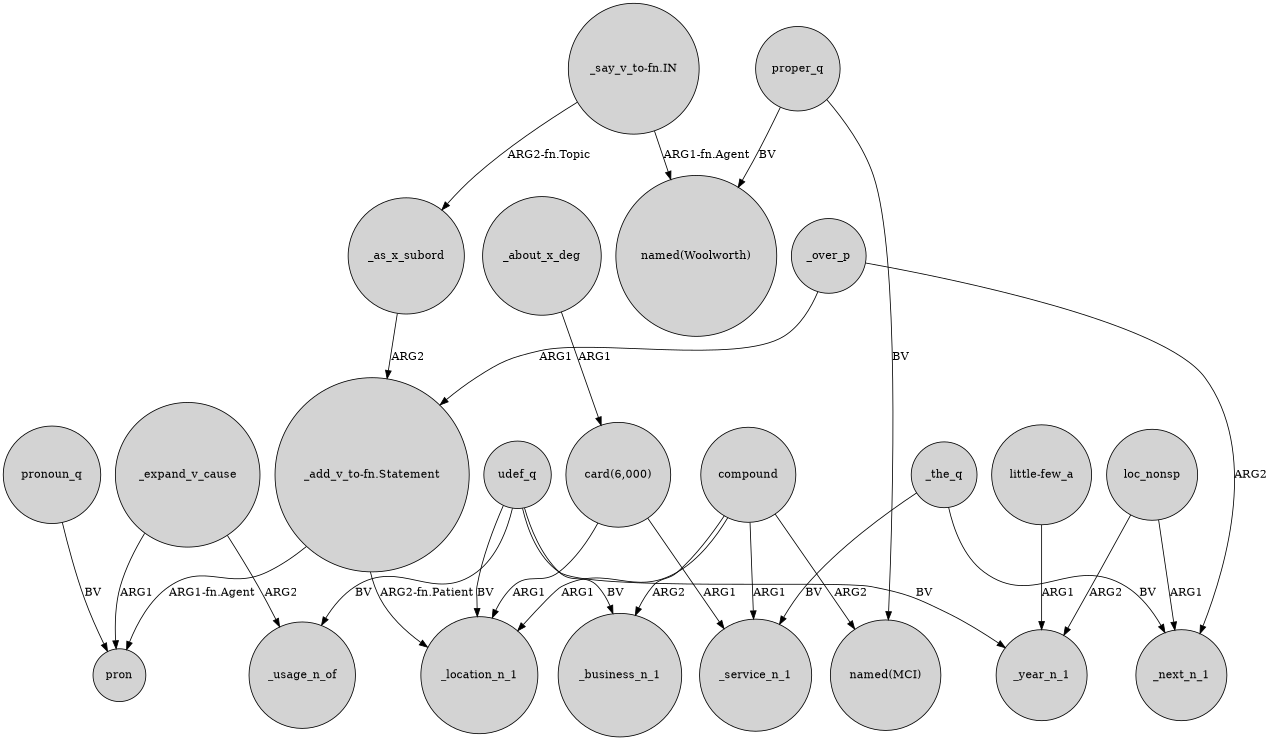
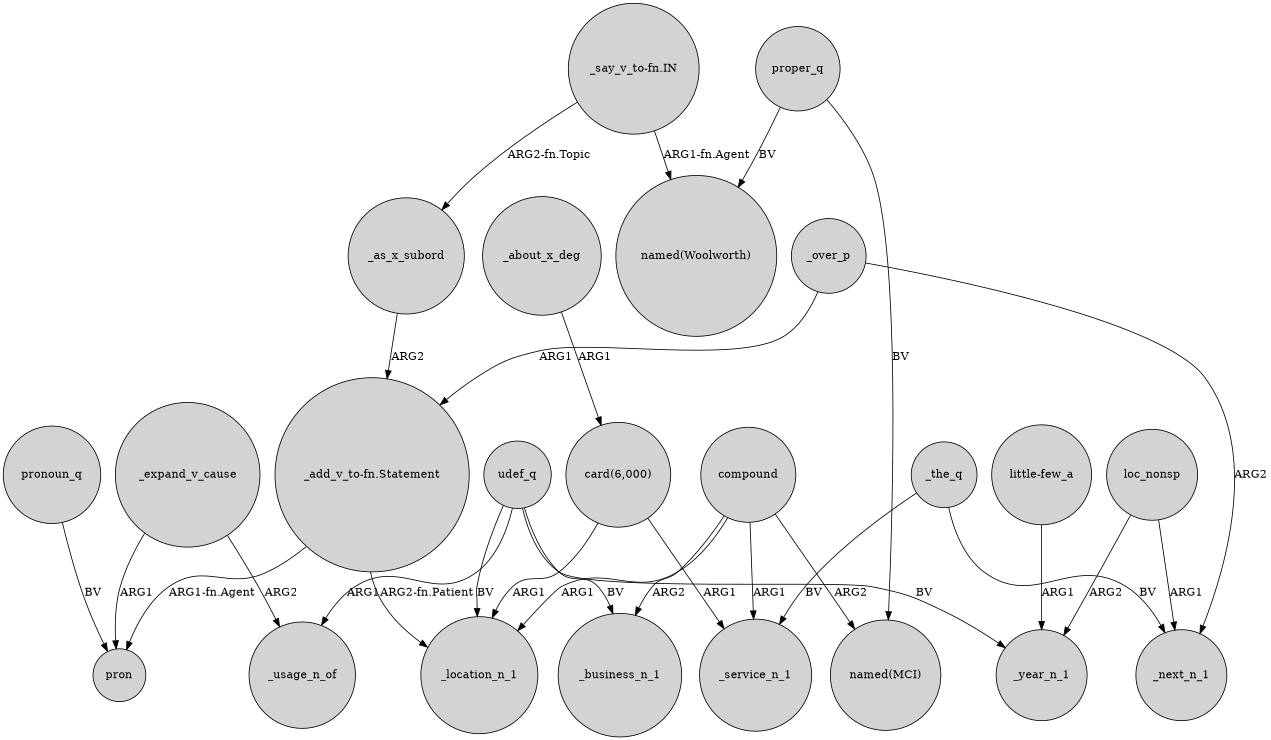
edge "udef_q" -> "_usage_n_of": label "BV" -> "ARG1"
